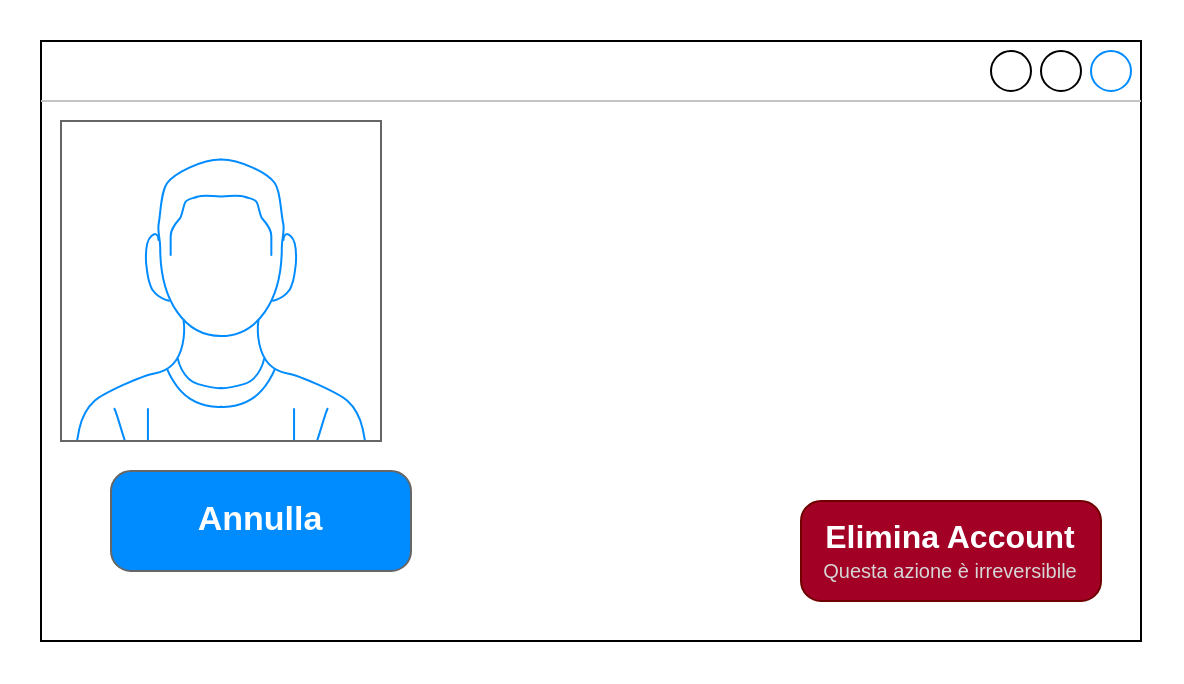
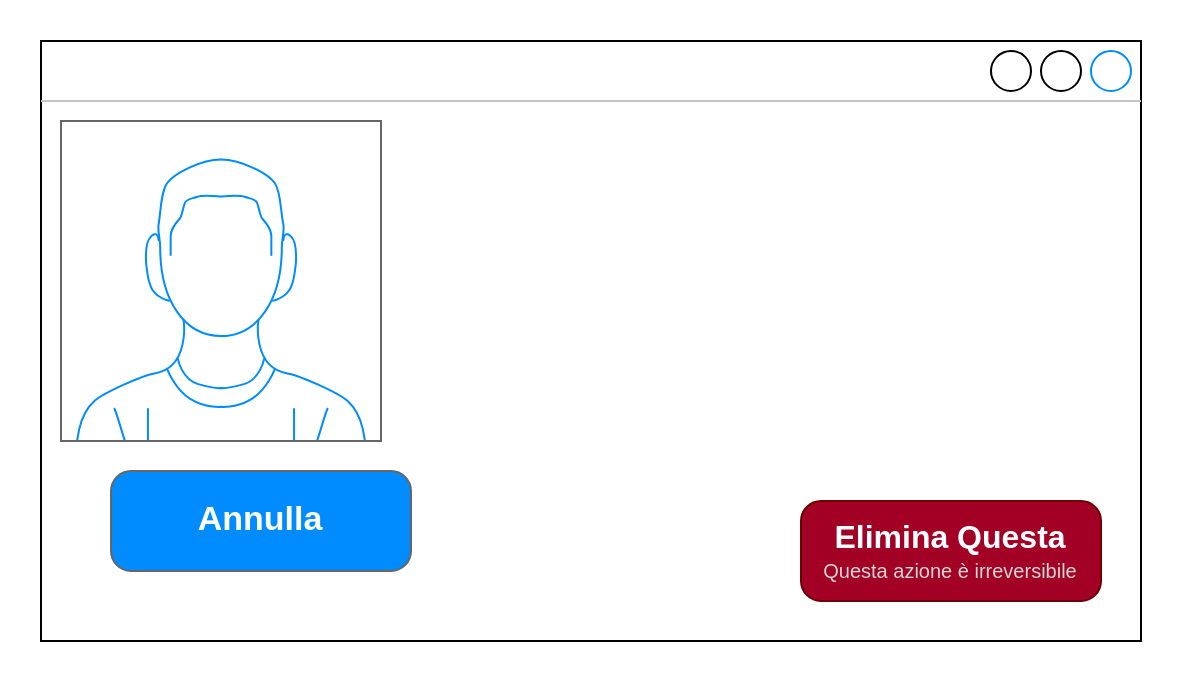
node "Elimina Account": label "Elimina Account" -> "Elimina Questa"
